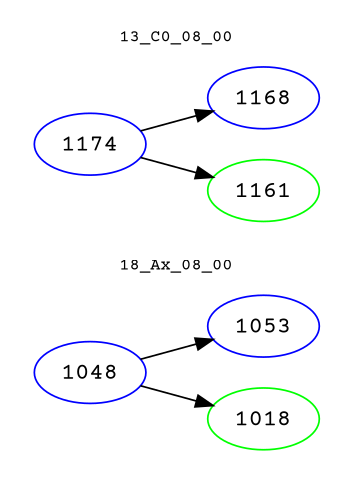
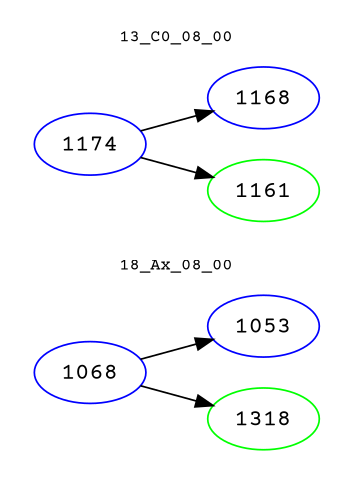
node "1048": label "1048" -> "1068"
node "1018": label "1018" -> "1318"
